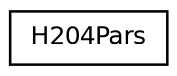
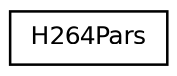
node "H204Pars": label "H204Pars" -> "H264Pars"
